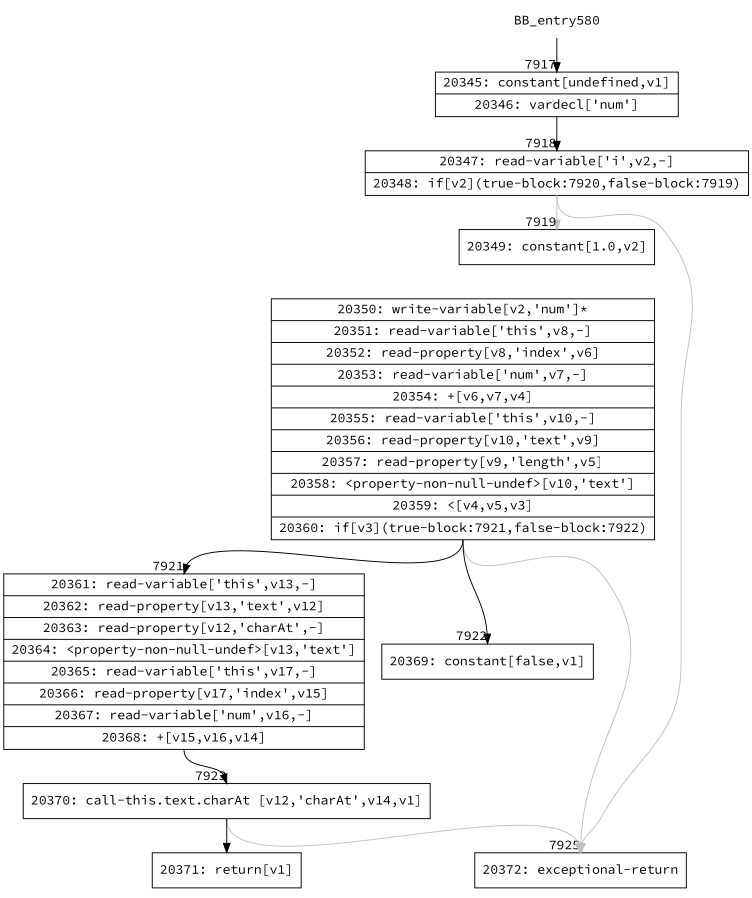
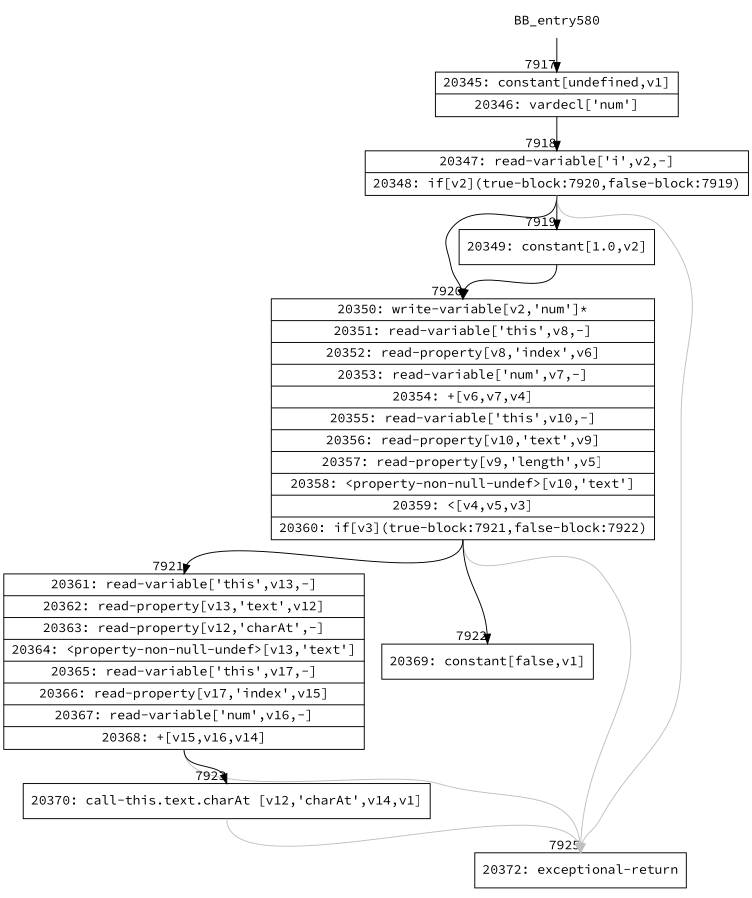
edge "20347: read-variable['i',v2,-]" -> "20349: constant[1.0,v2]": color gray -> black
edge "20347: read-variable['i',v2,-]" -> "20350: write-variable[v2,'num']*": added
edge "20349: constant[1.0,v2]" -> "20350: write-variable[v2,'num']*": added
edge "20361: read-variable['this',v13,-]" -> "20372: exceptional-return": added
node "20371: return[v1]": removed
